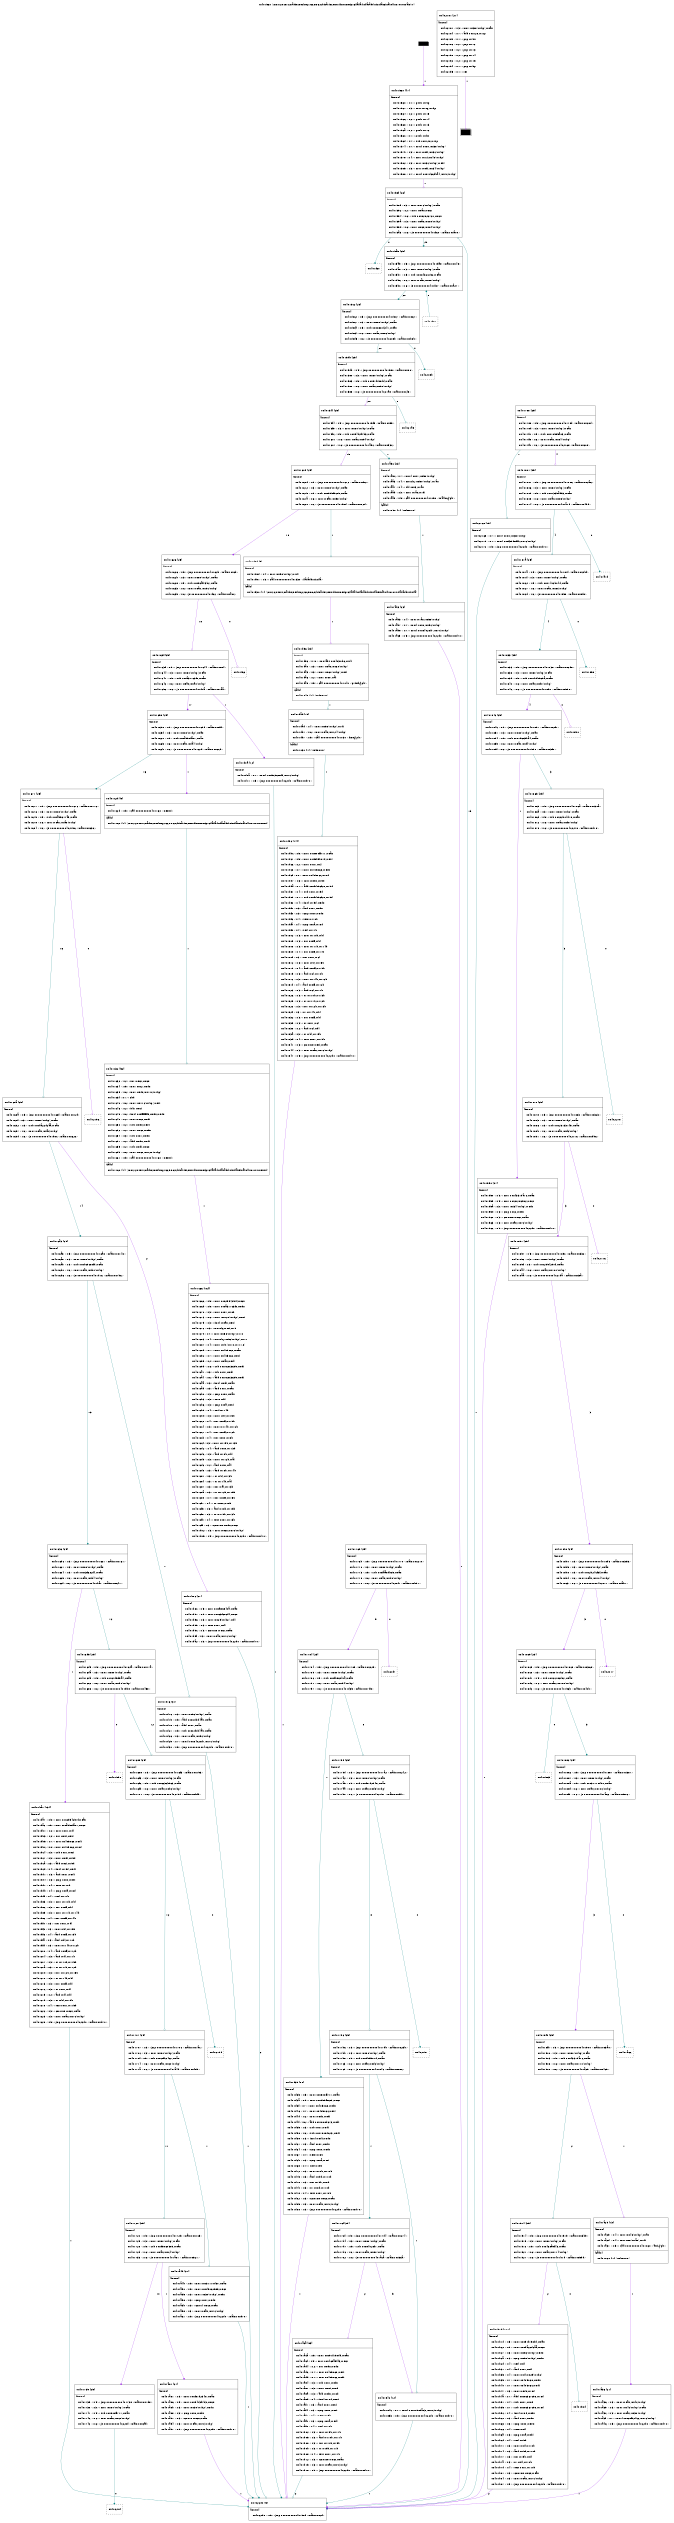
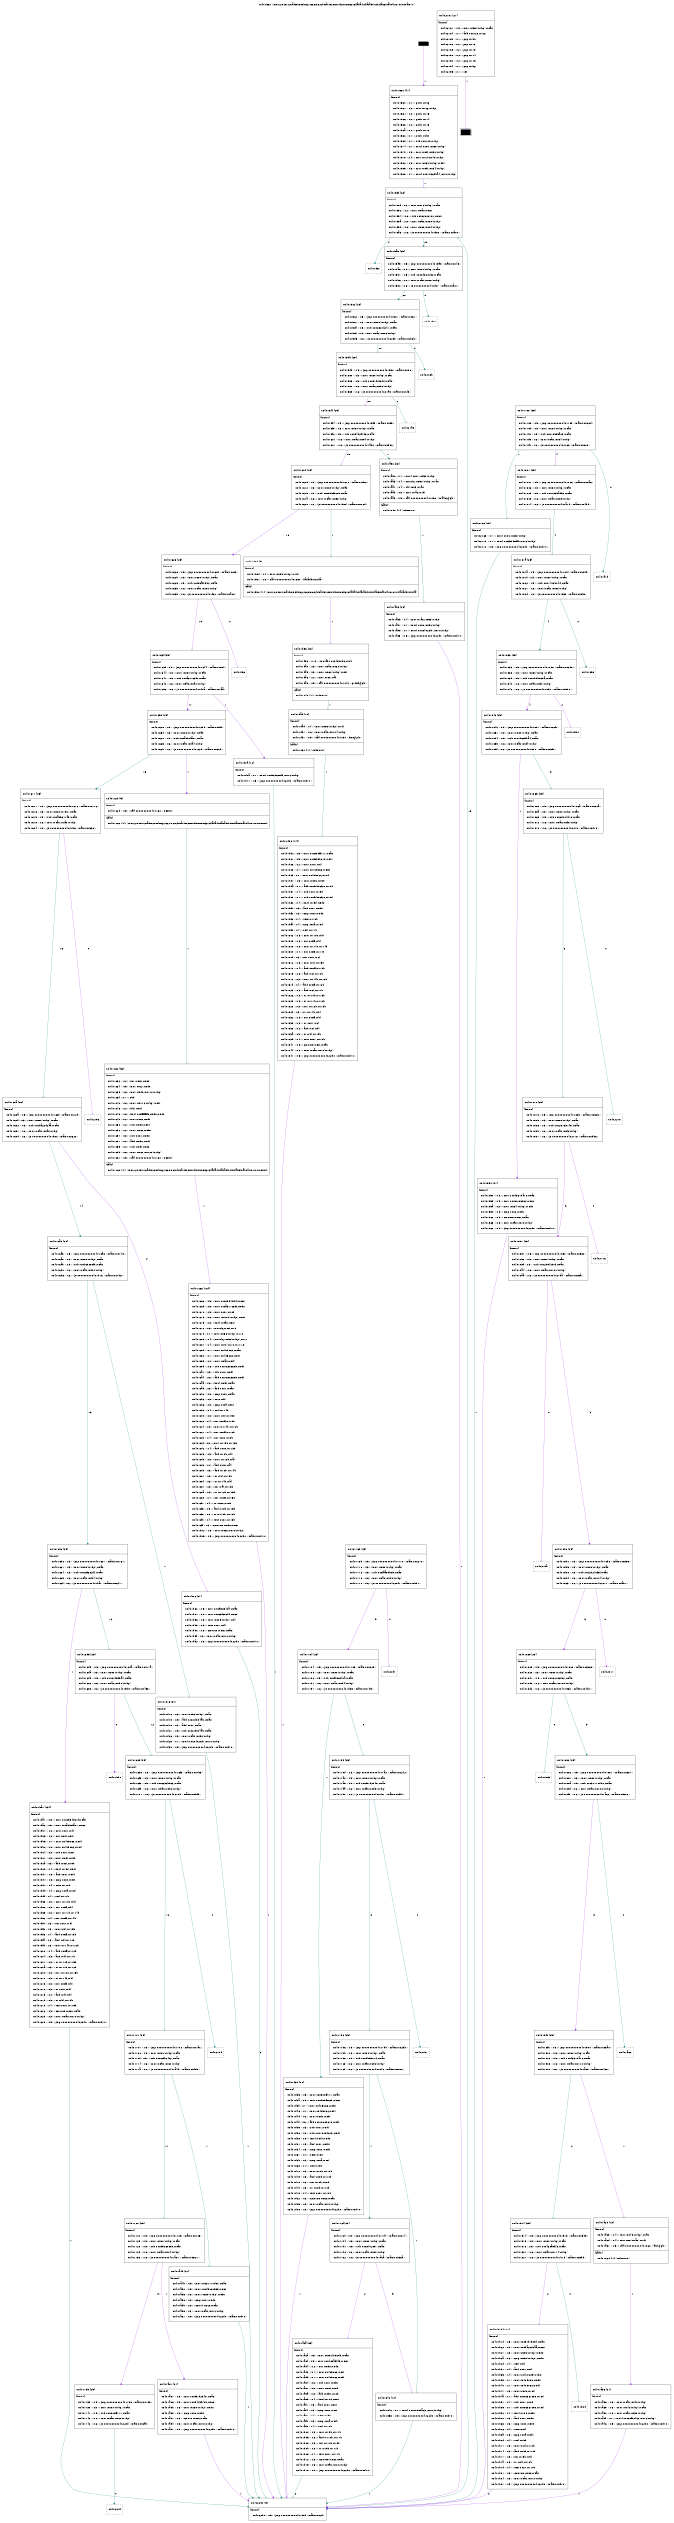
edge "0x401f87" -> "0x4015a9 [25]": reversed
edge "0x401801 [25]" -> "0x401a1d": now "0x4017e8 [25]" -> "0x401a1d"
node "0x4021ba": added
edge "0x401c66 [164]" -> "0x4022d0 [5]": added, label "1"
